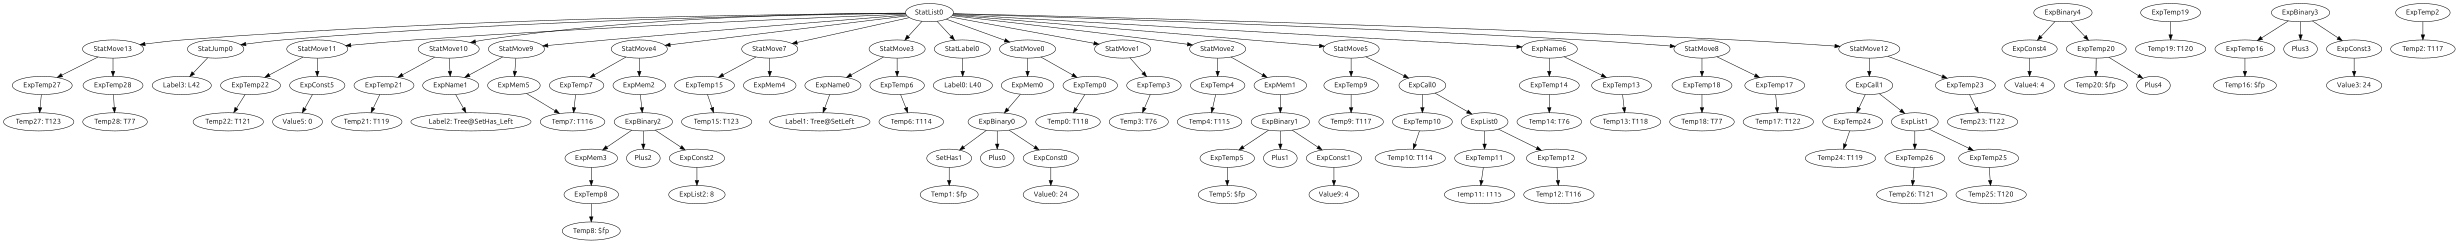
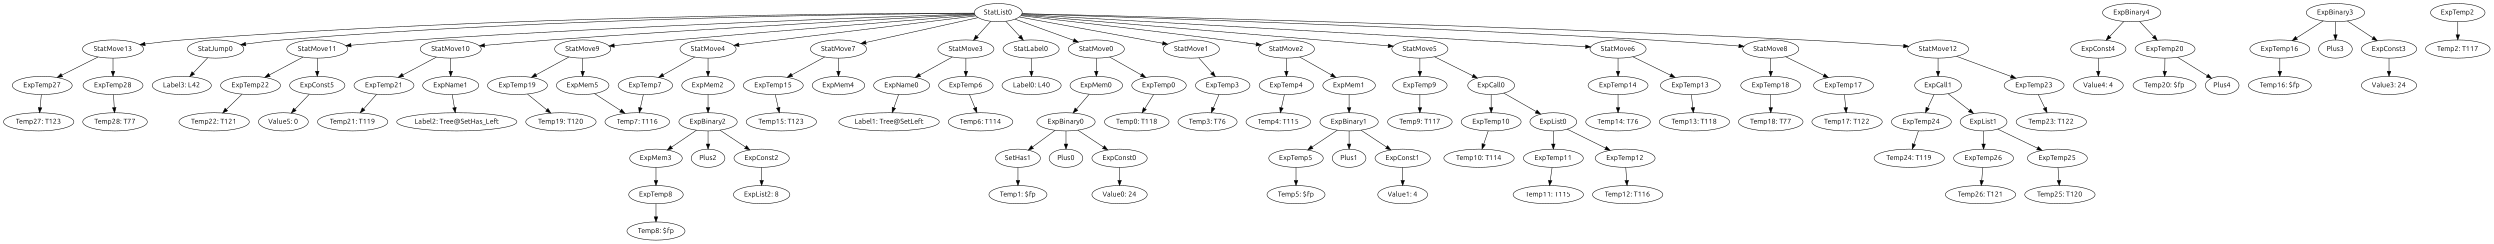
node "ExpName6": label "ExpName6" -> "StatMove6"
edge "StatMove9" -> "ExpName1": now "StatMove9" -> "ExpTemp19"
node "Value9: 4": label "Value9: 4" -> "Value1: 4"
